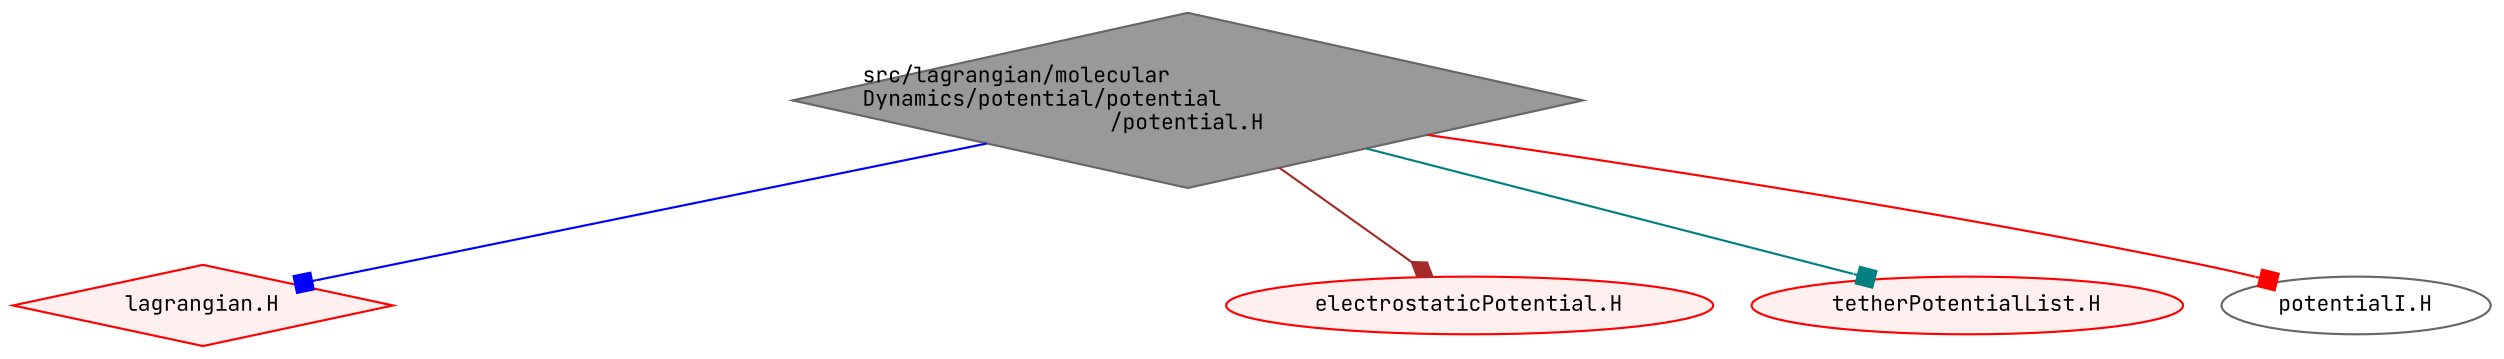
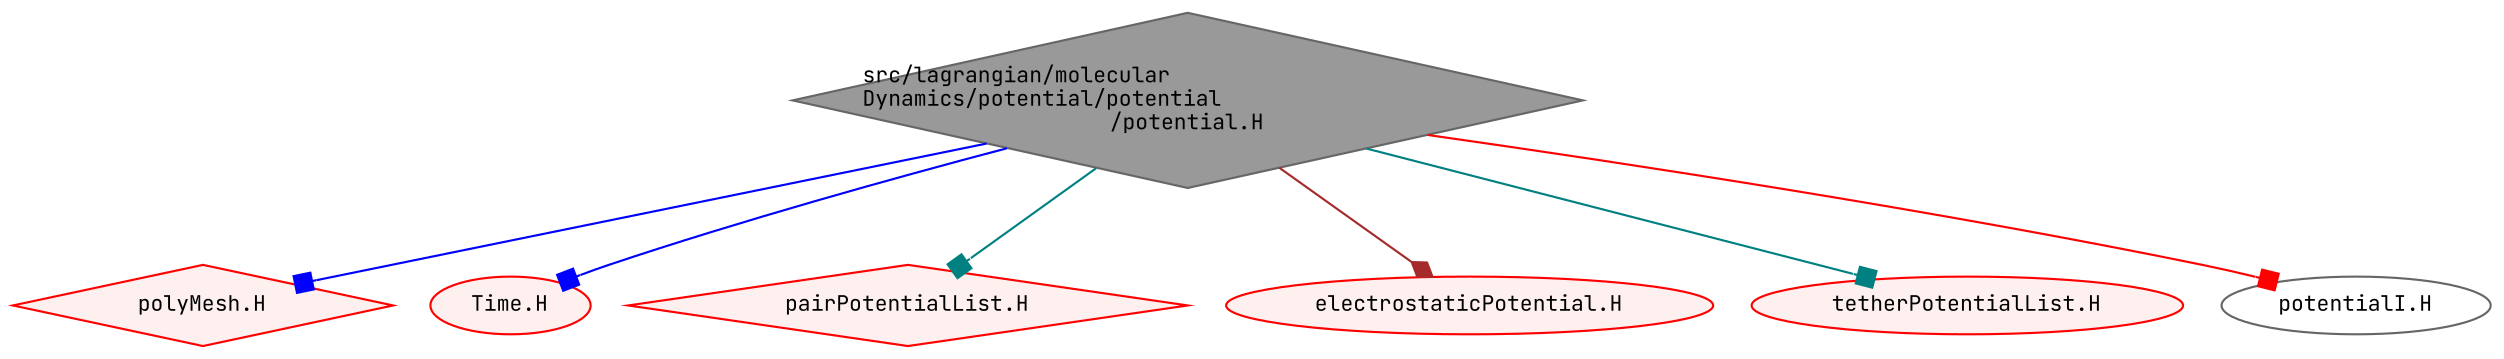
node "lagrangian.H": label "lagrangian.H" -> "polyMesh.H"
node "Time.H": added
node "pairPotentialList.H": added
